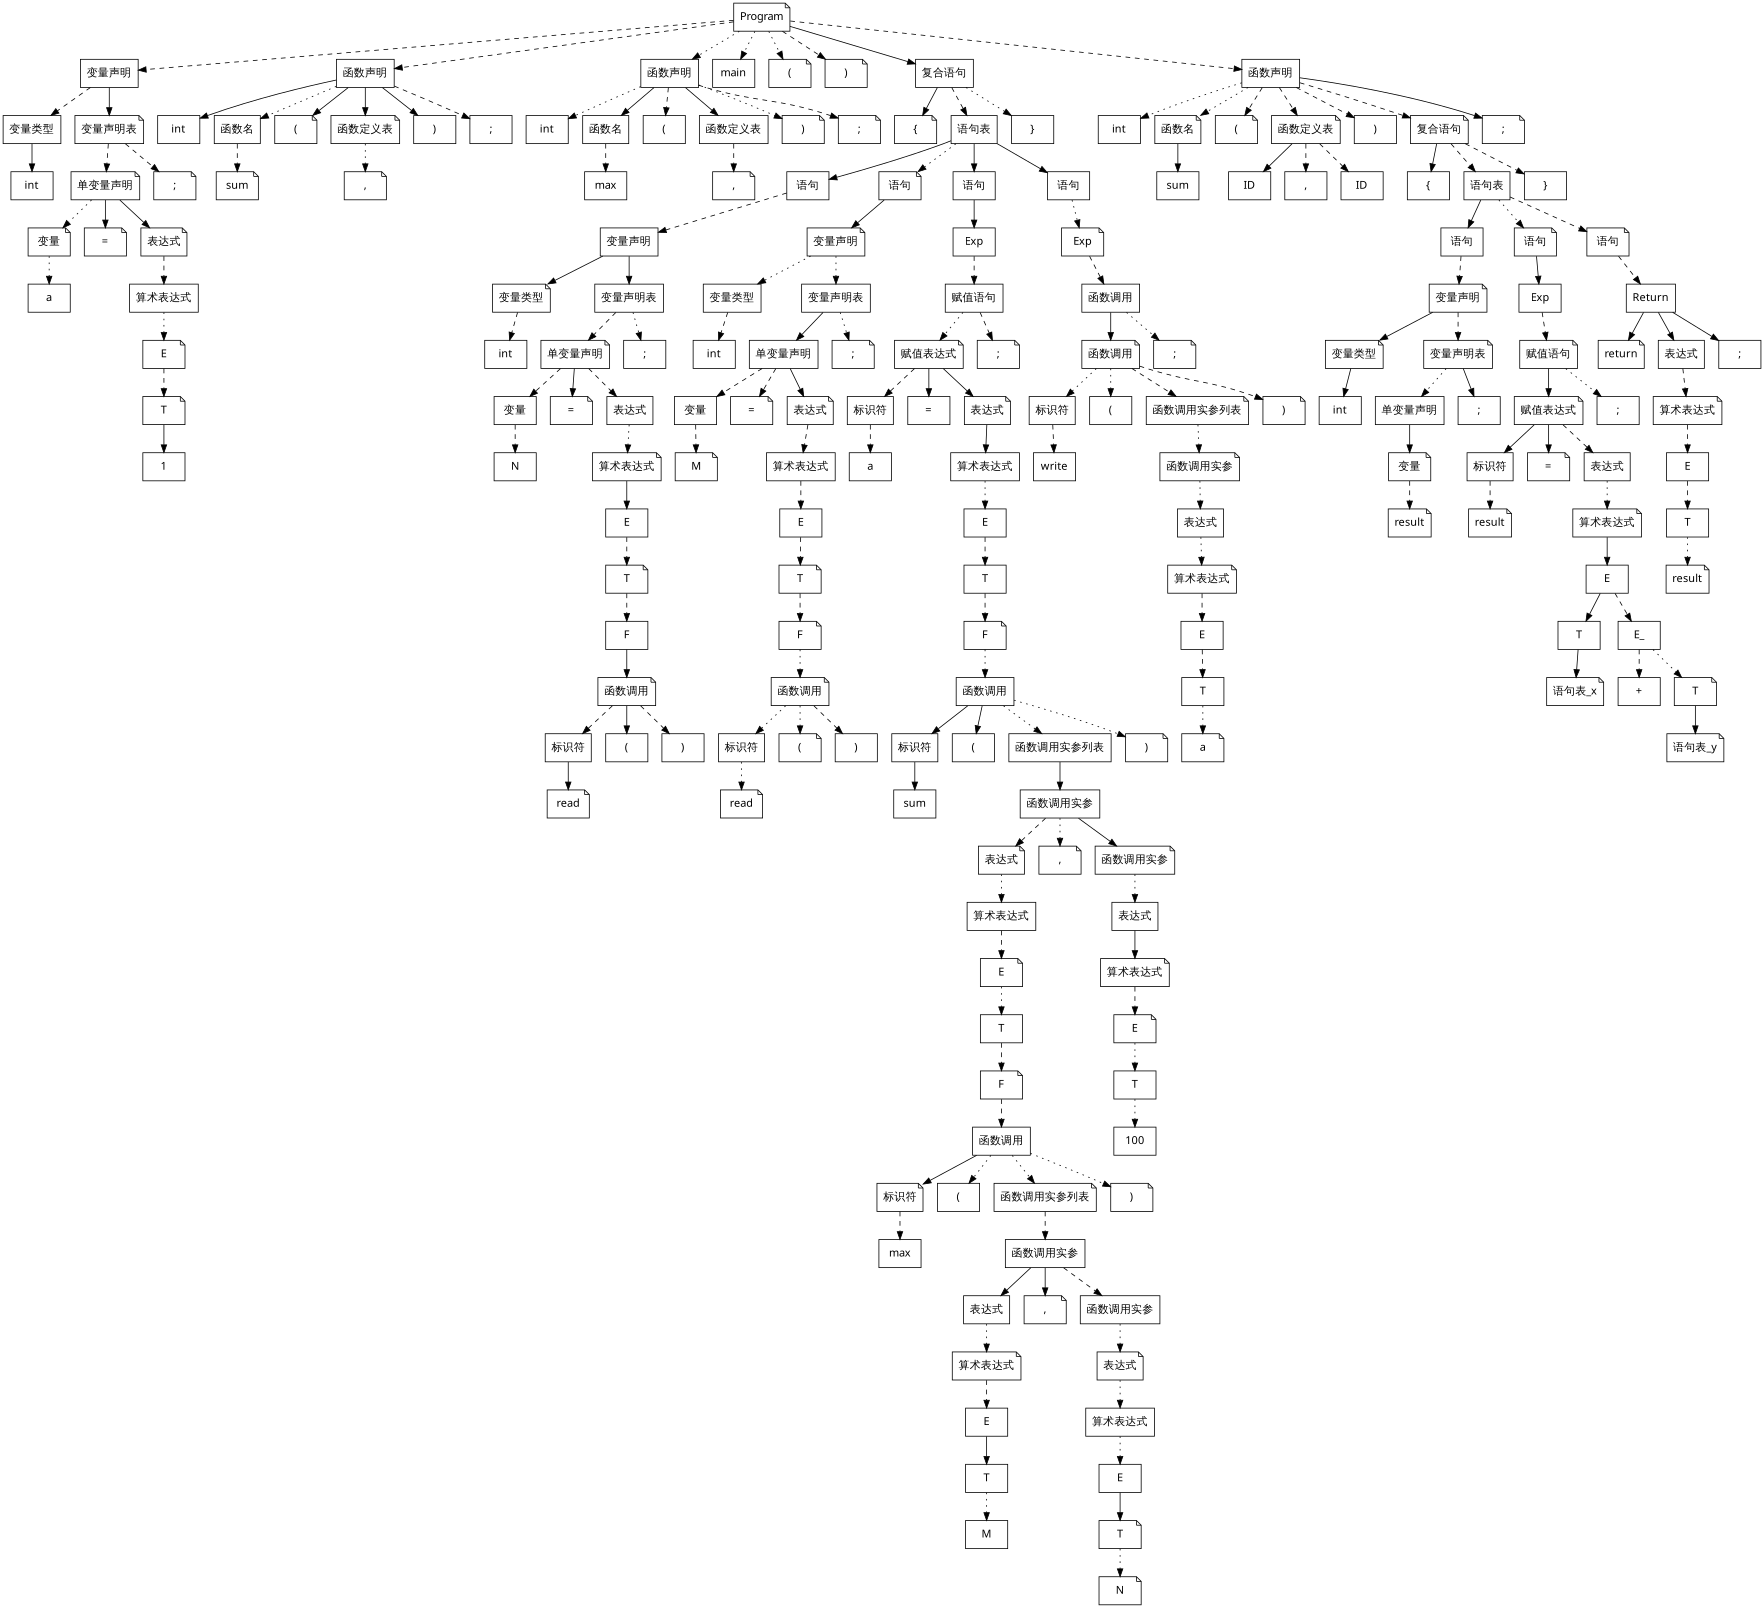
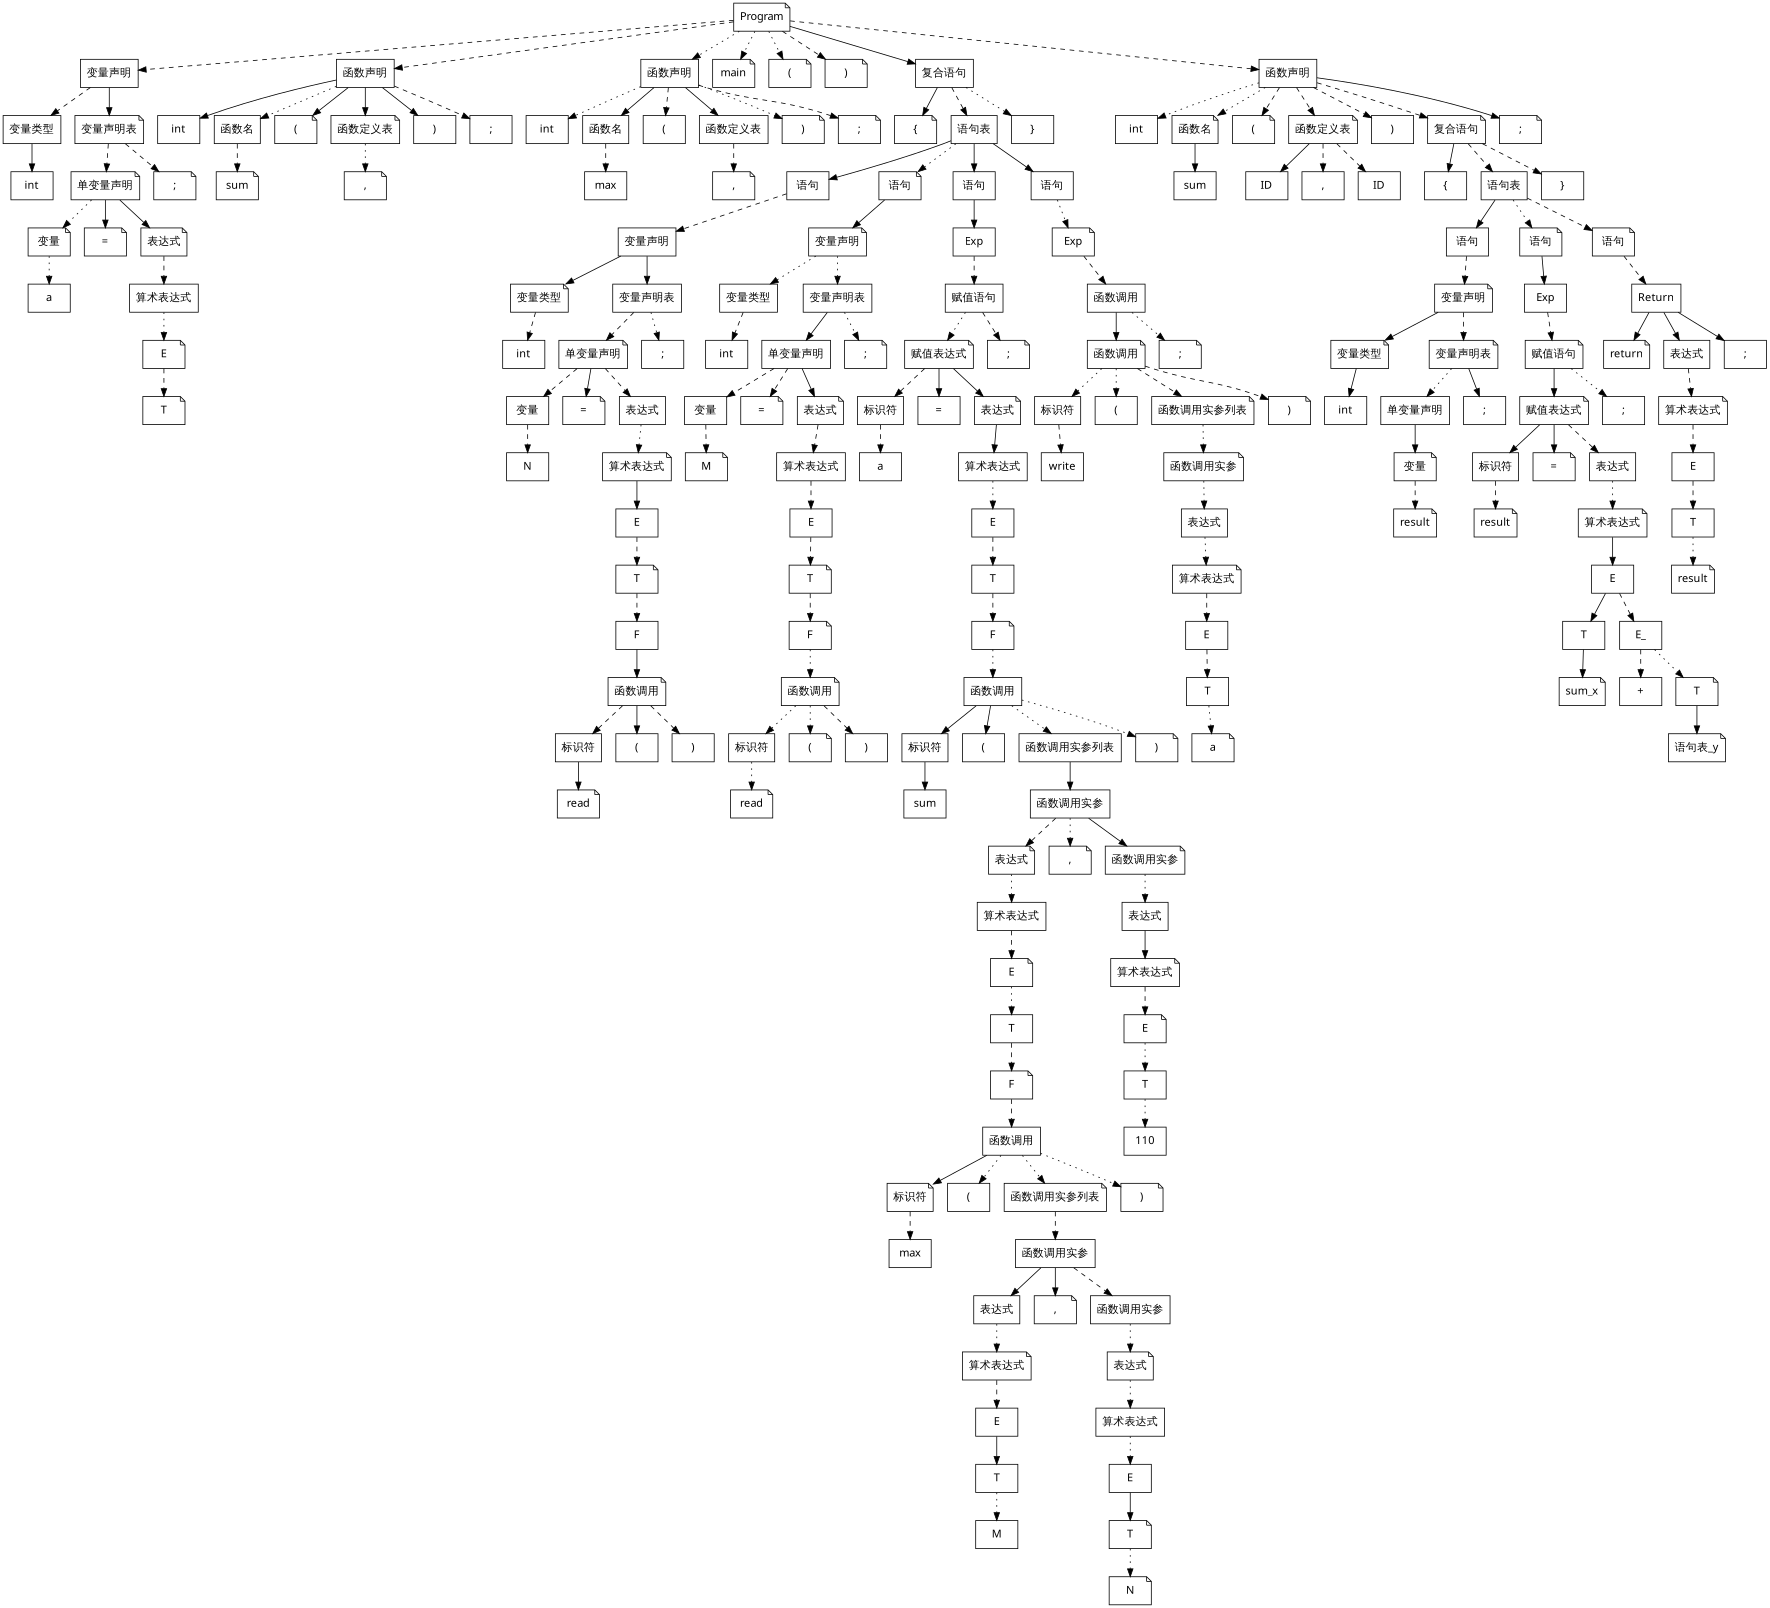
node "main": shape box -> note
node "1": removed
node "语句表_x": label "语句表_x" -> "sum_x"
node "100": label "100" -> "110"
